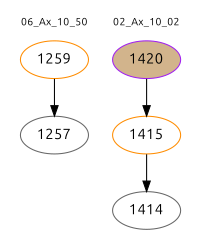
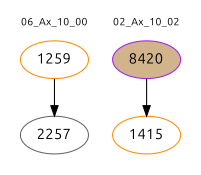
cluster "06_Ax_10_50": label "06_Ax_10_50" -> "06_Ax_10_00"
node "1420": label "1420" -> "8420"
node "1257": label "1257" -> "2257"
node "1414": removed
